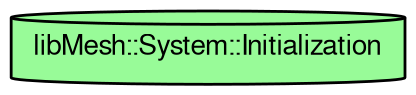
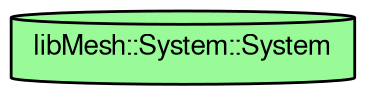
node "libMesh::System::Initialization": label "libMesh::System::Initialization" -> "libMesh::System::System"
